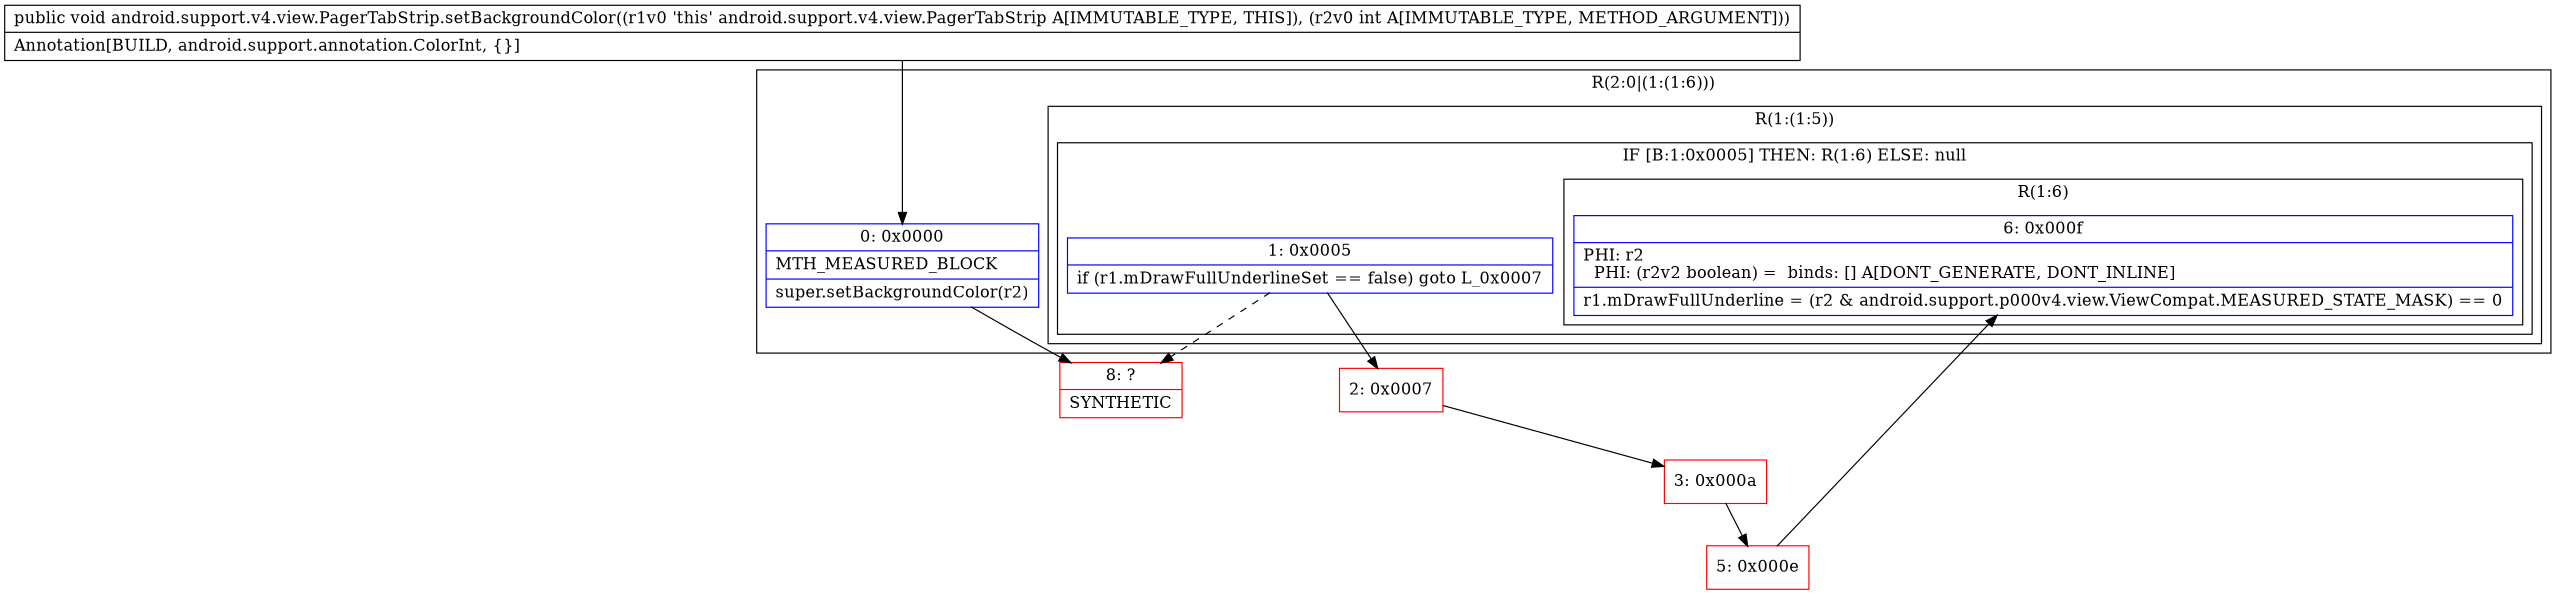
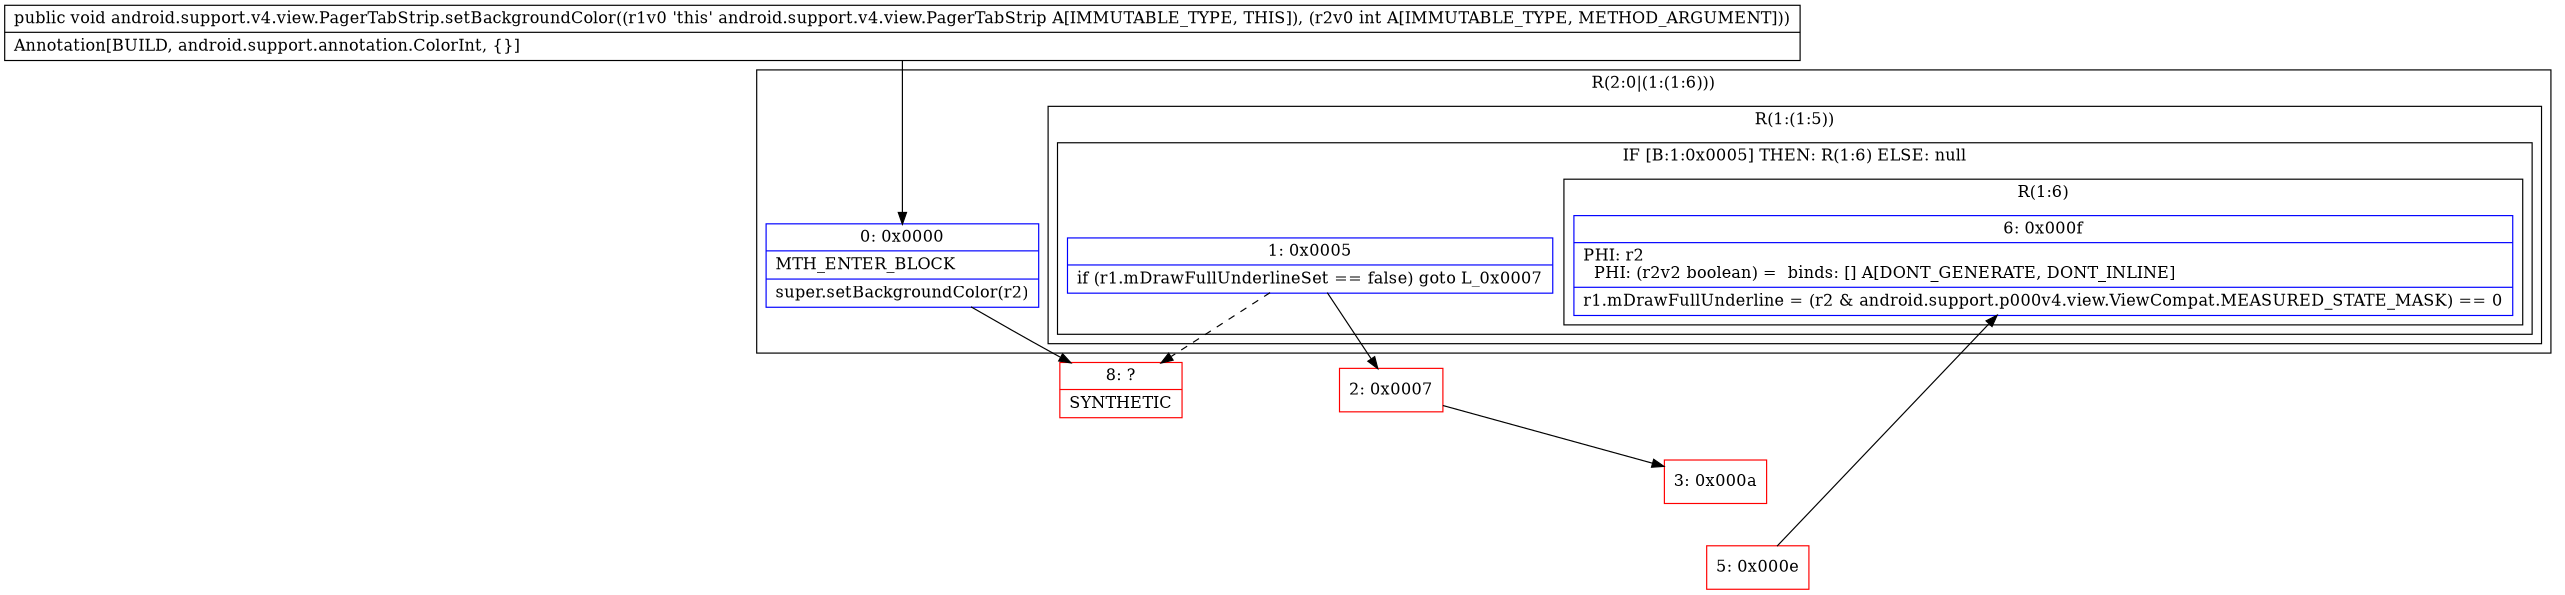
node "0: 0x0000": text "MTH_MEASURED_BLOCK" -> "MTH_ENTER_BLOCK"
edge "3: 0x000a" -> "5: 0x000e": removed
